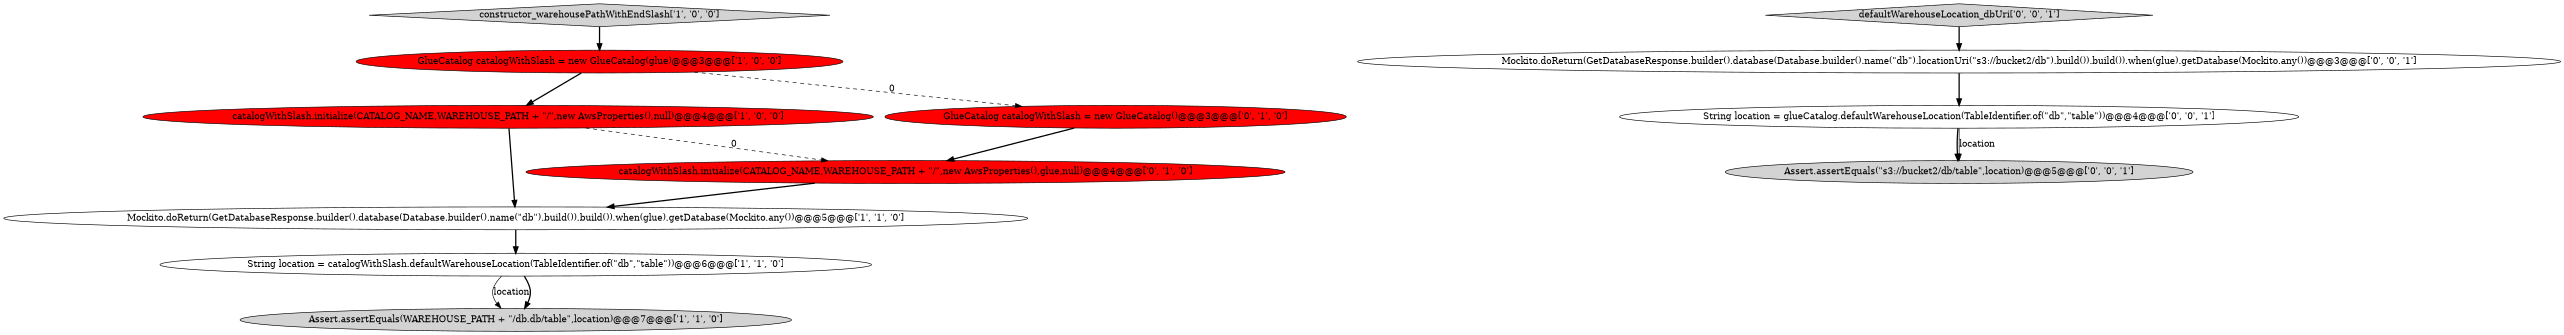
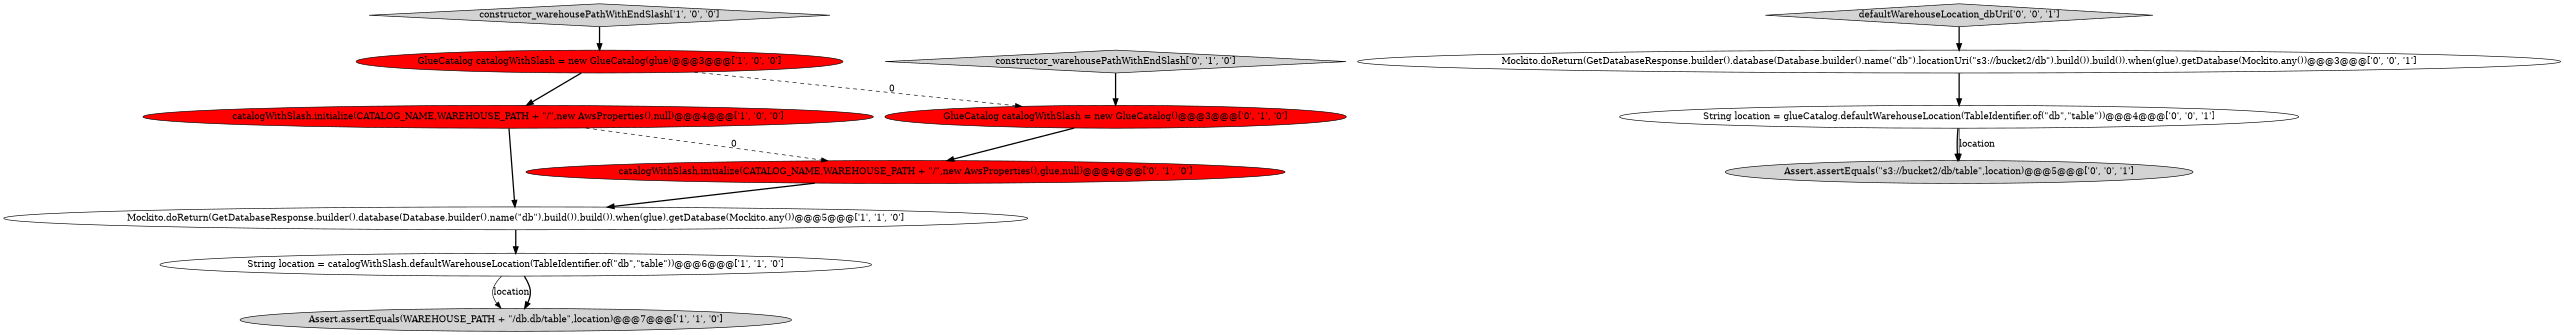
node "constructor_warehousePathWithEndSlash['0', '1', '0']": added
